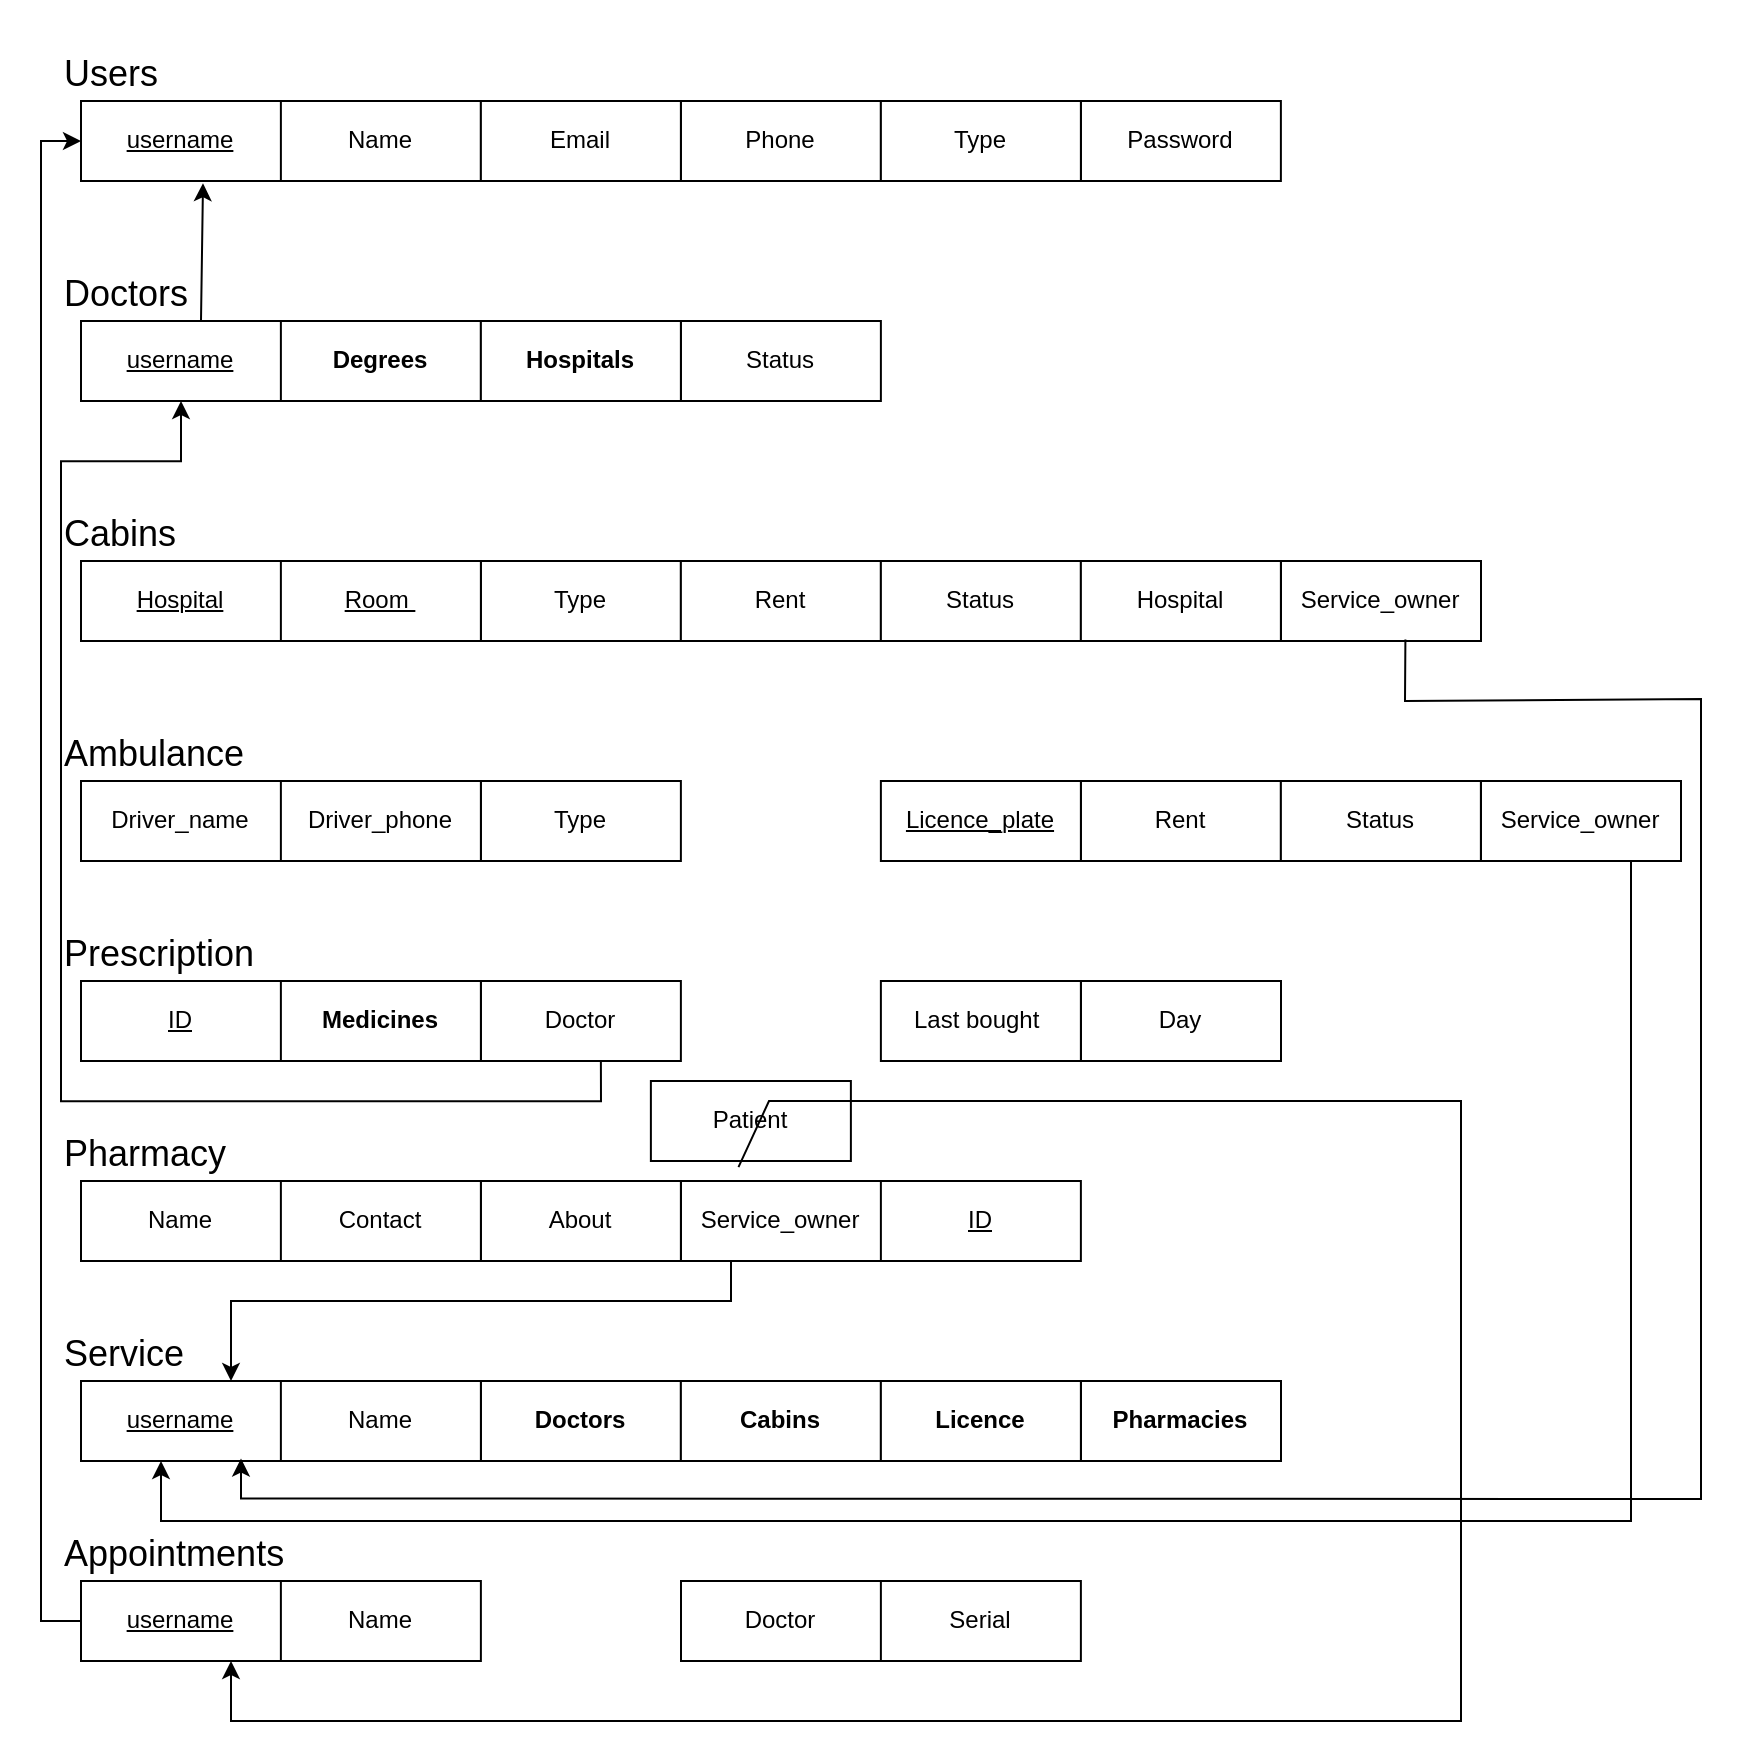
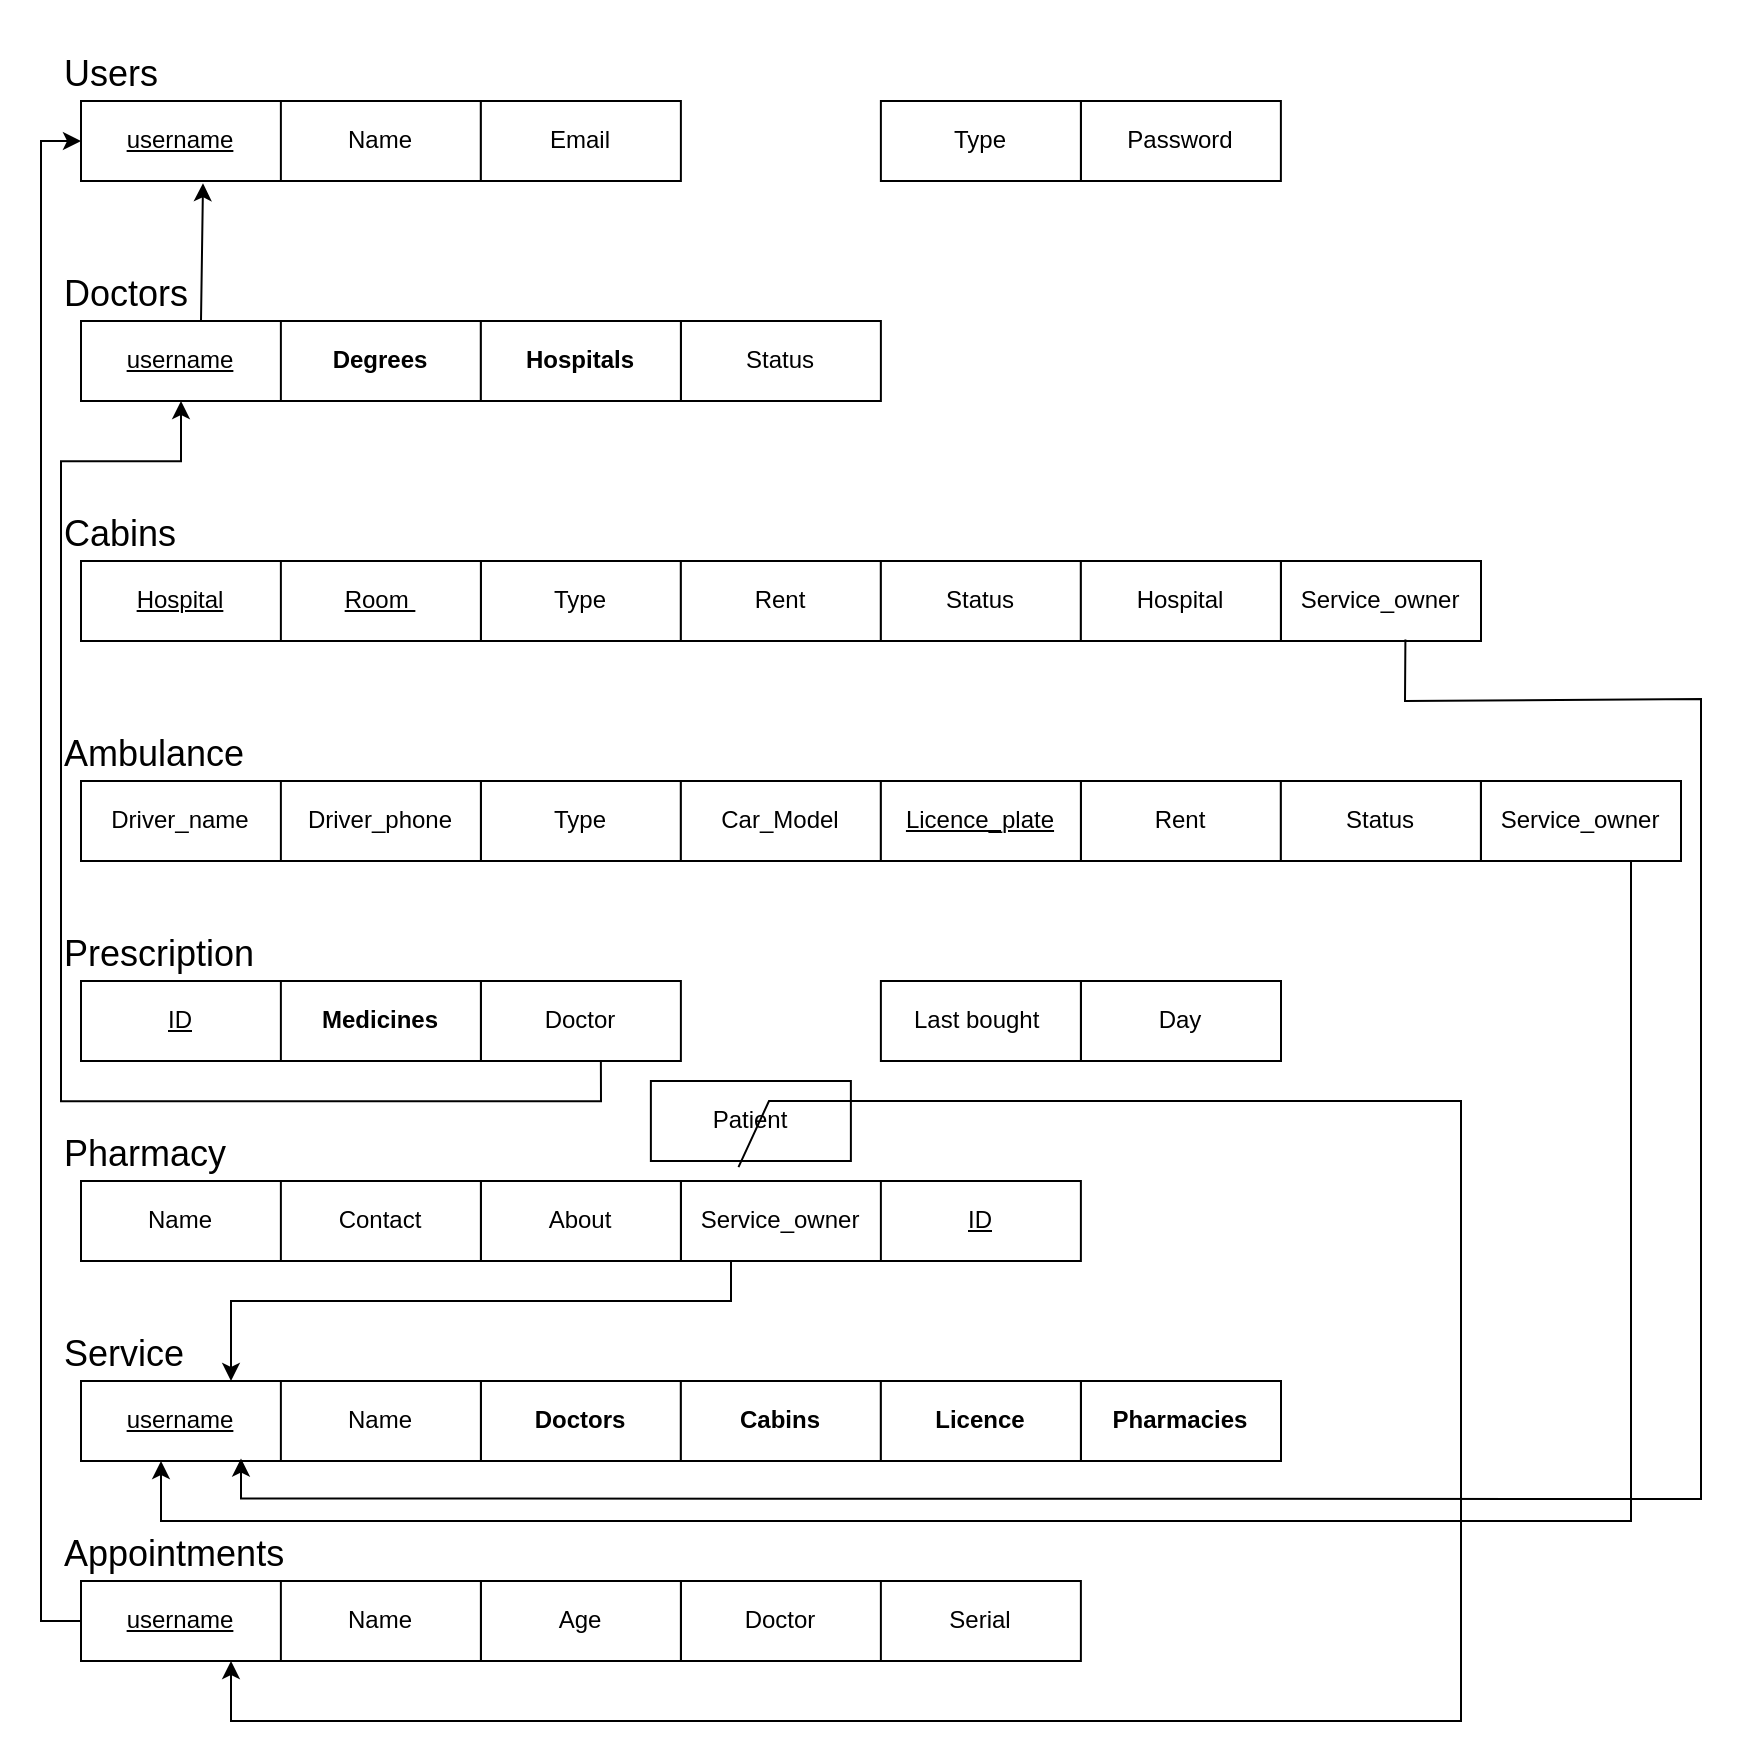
node "Phone": removed
node "Car_Model": added
node "Age": added
